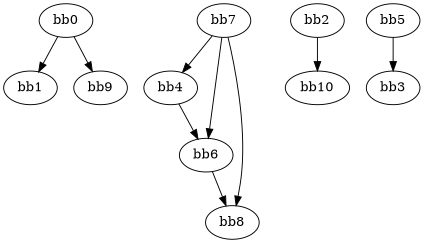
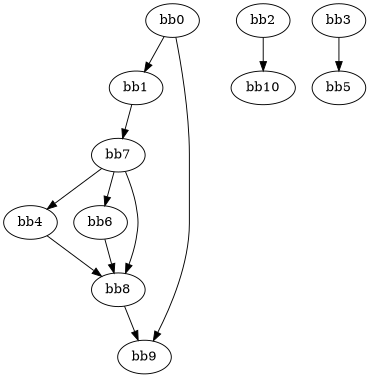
edge "bb5" -> "bb3": reversed
edge "bb1" -> "bb7": added
edge "bb4" -> "bb6": now "bb4" -> "bb8"
edge "bb8" -> "bb9": added
